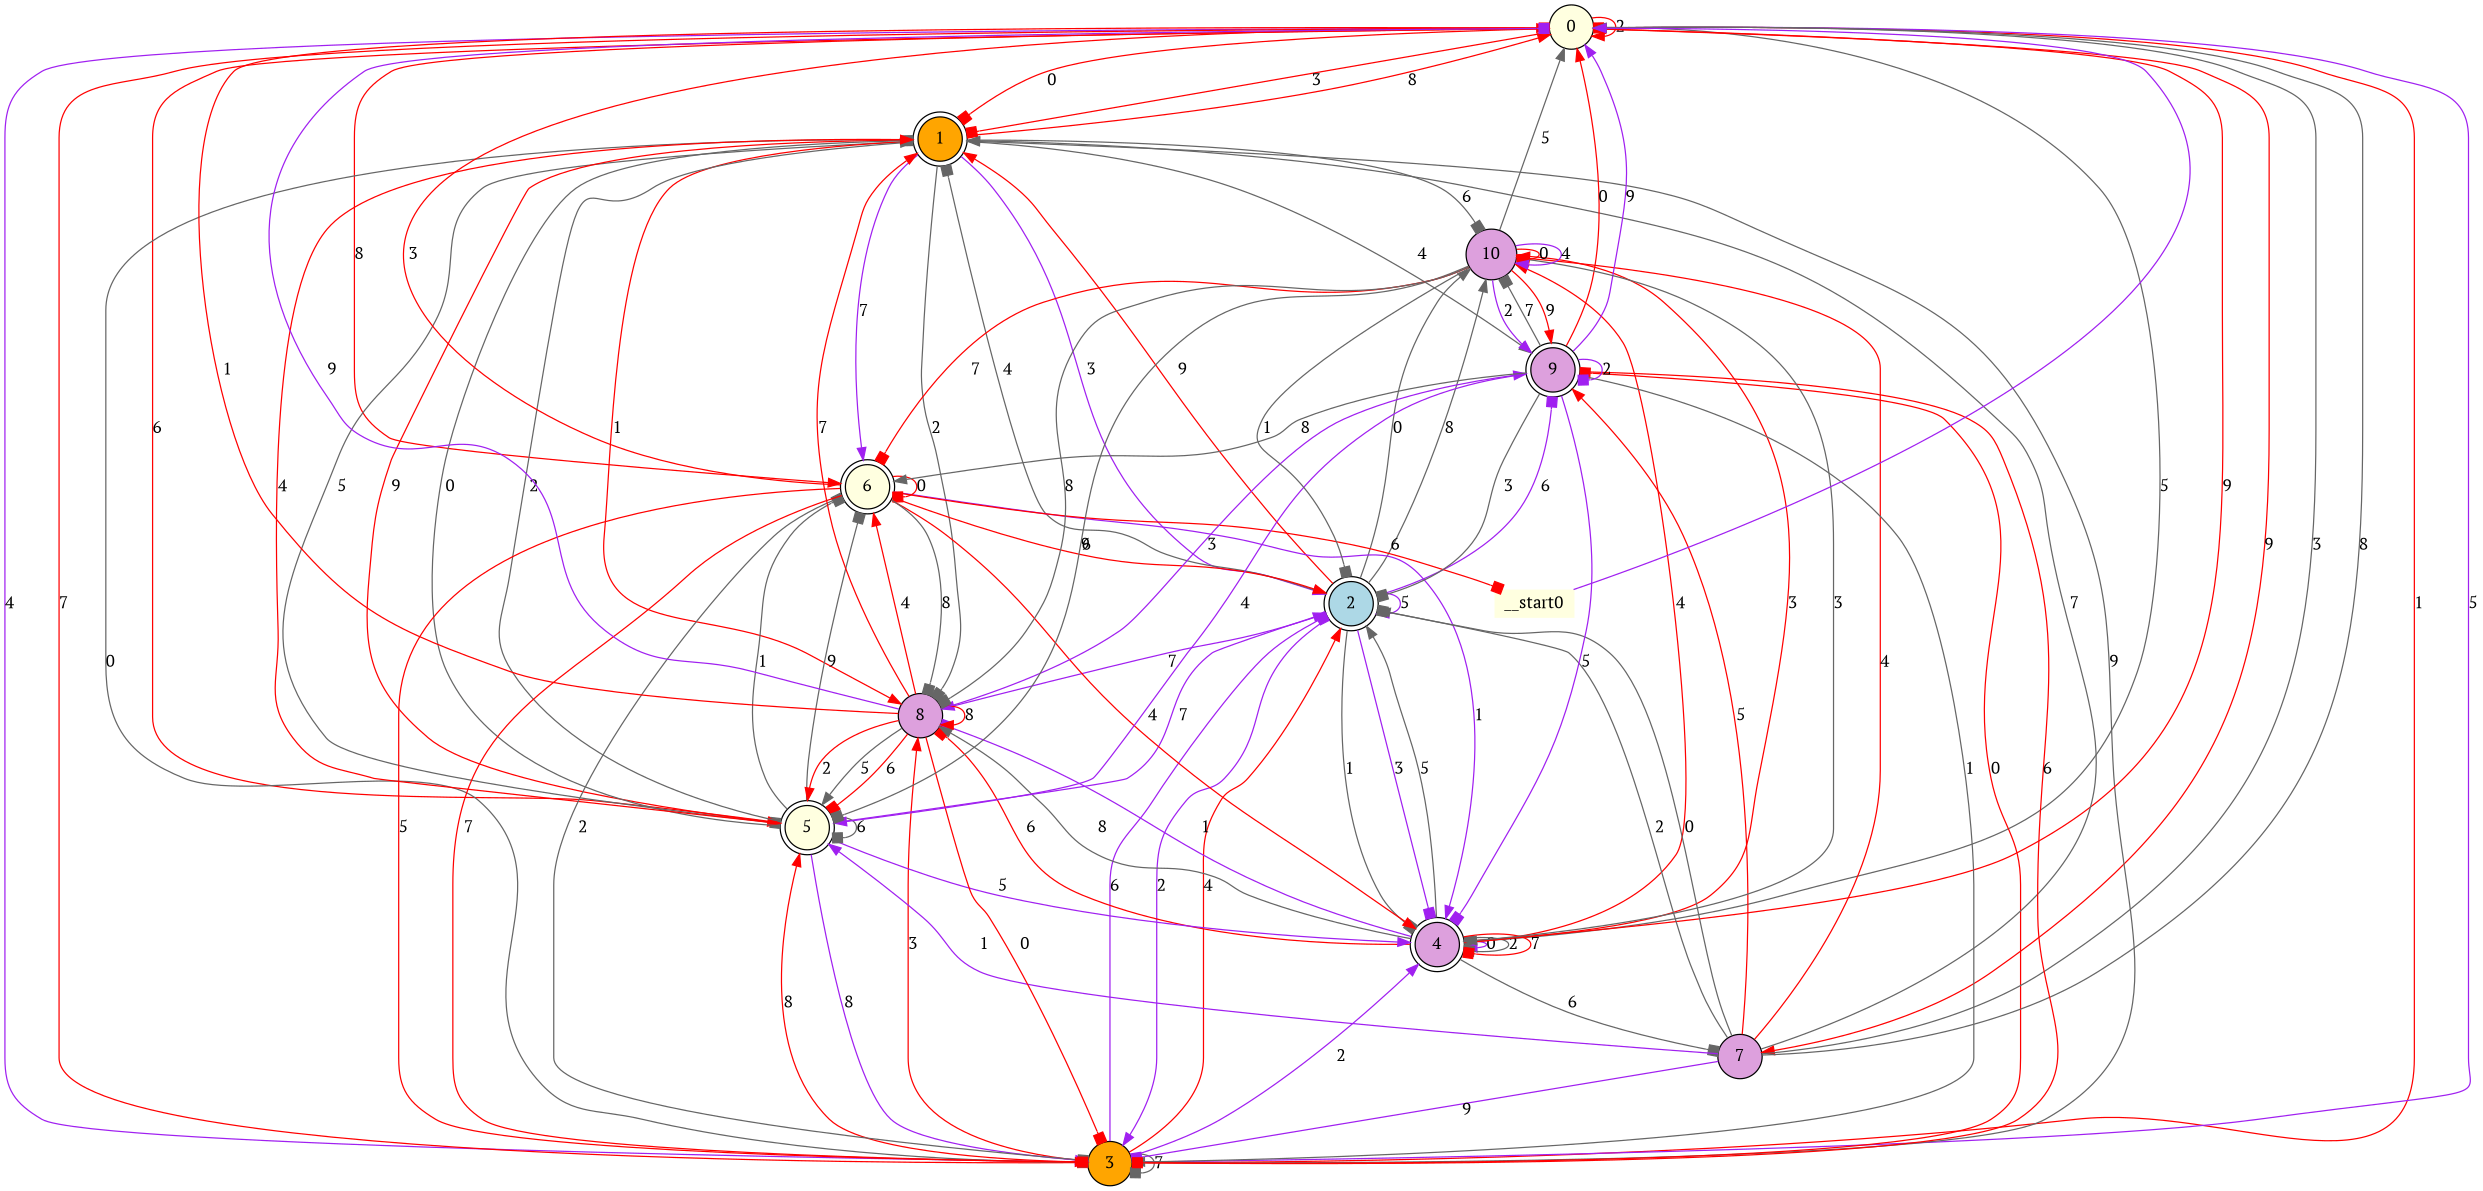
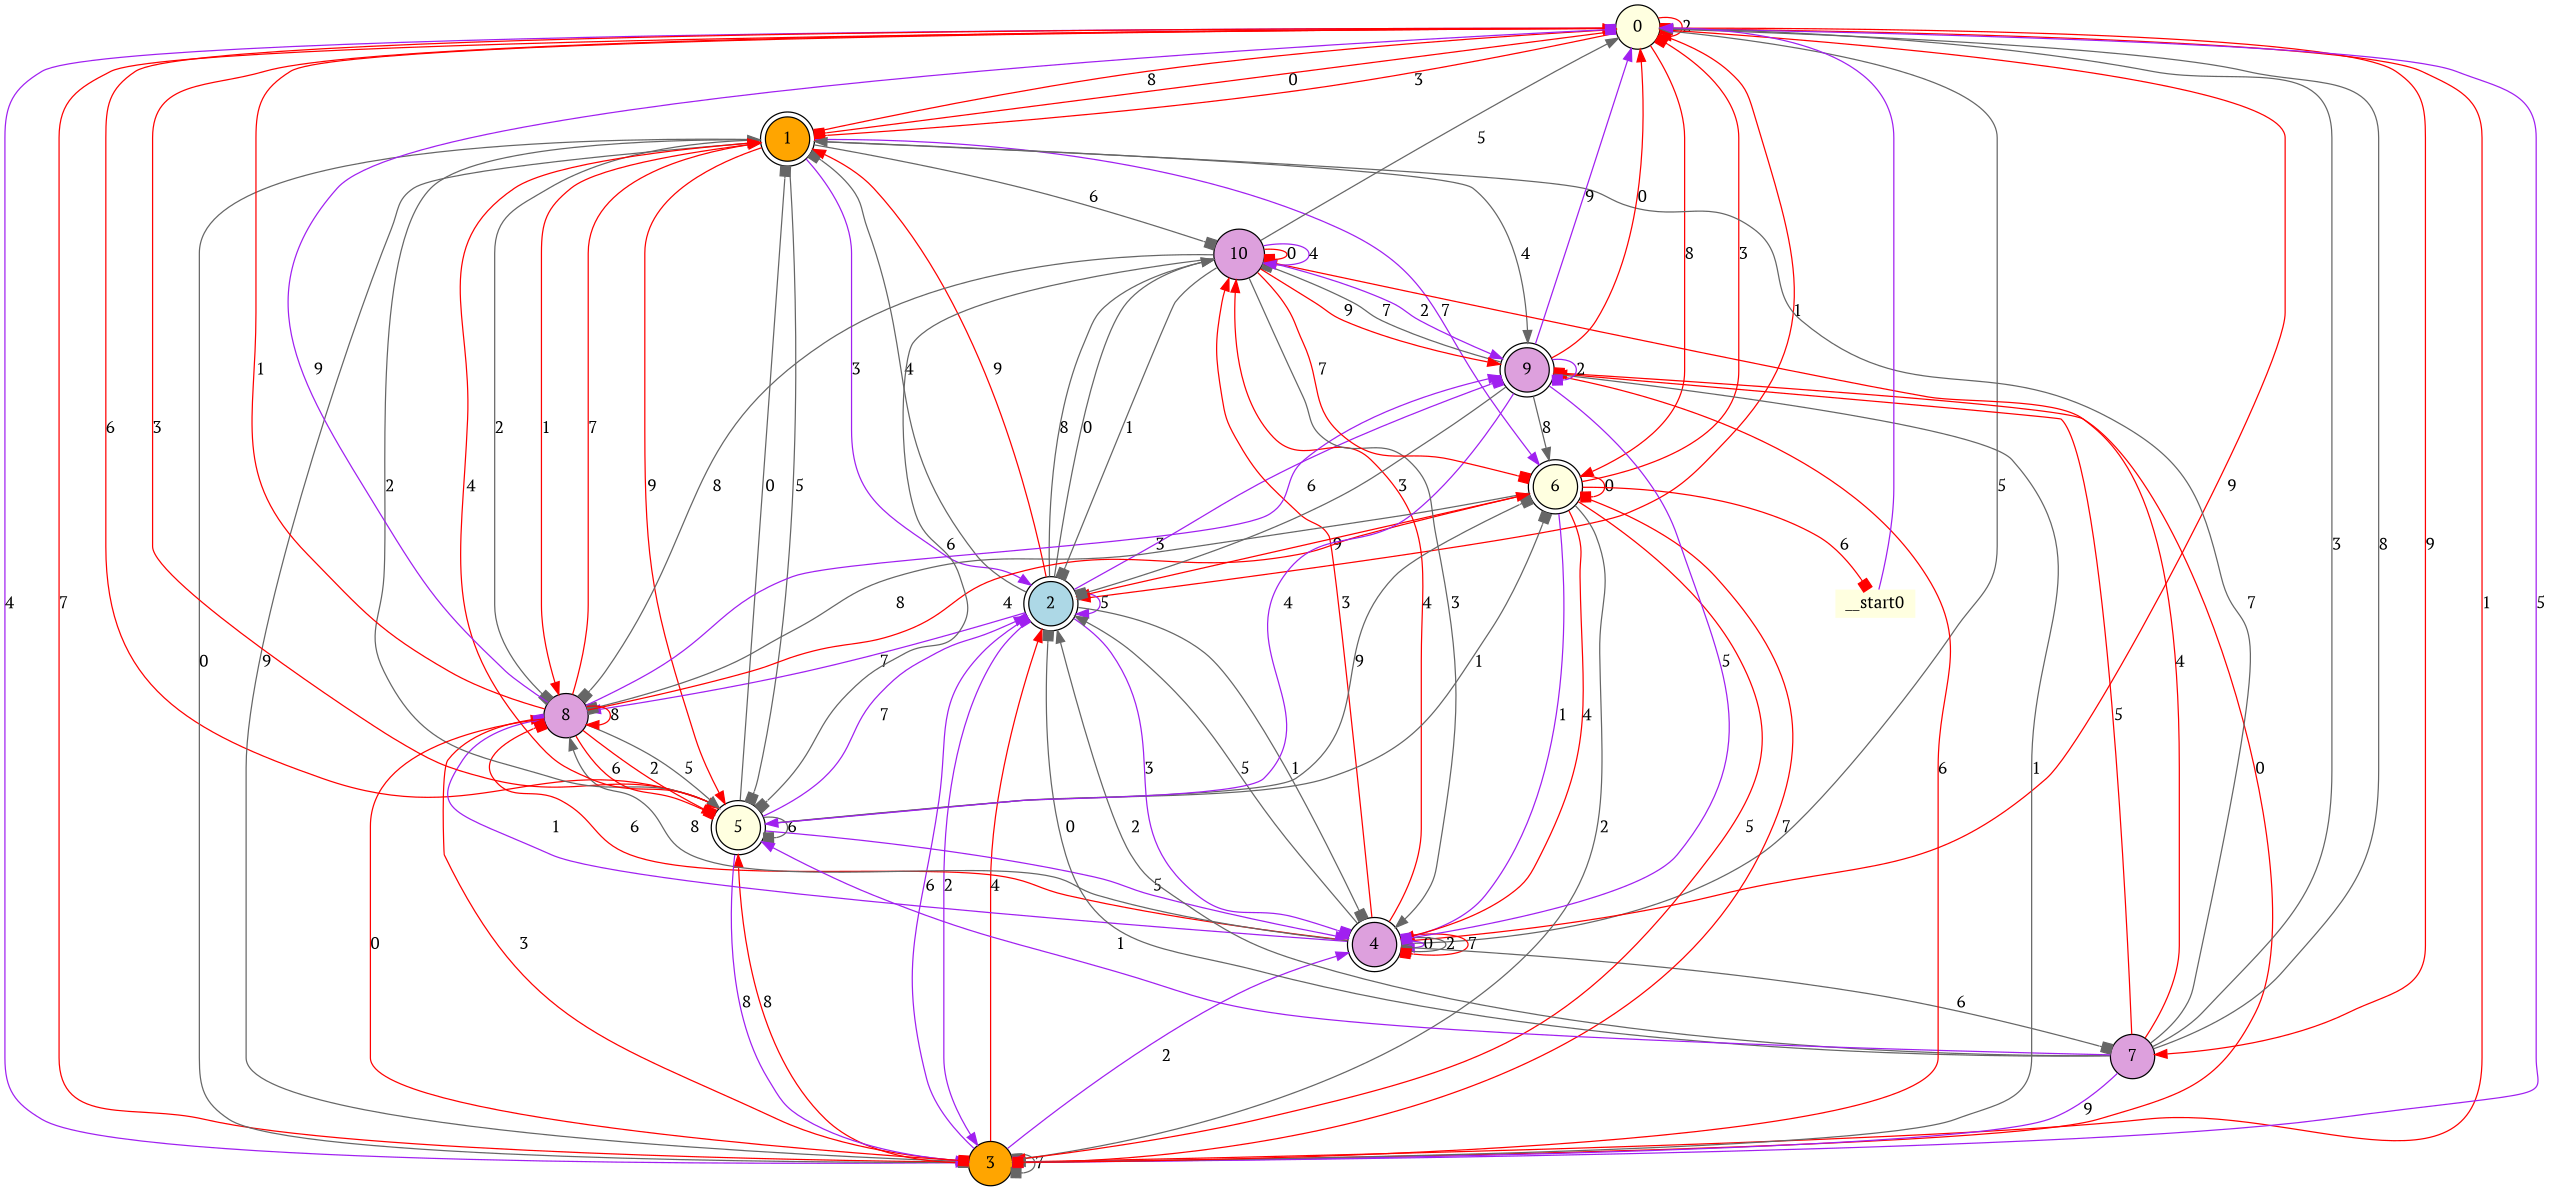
edge "5" -> "0": added, label "3"
edge "0" -> "2": added, label "1"
